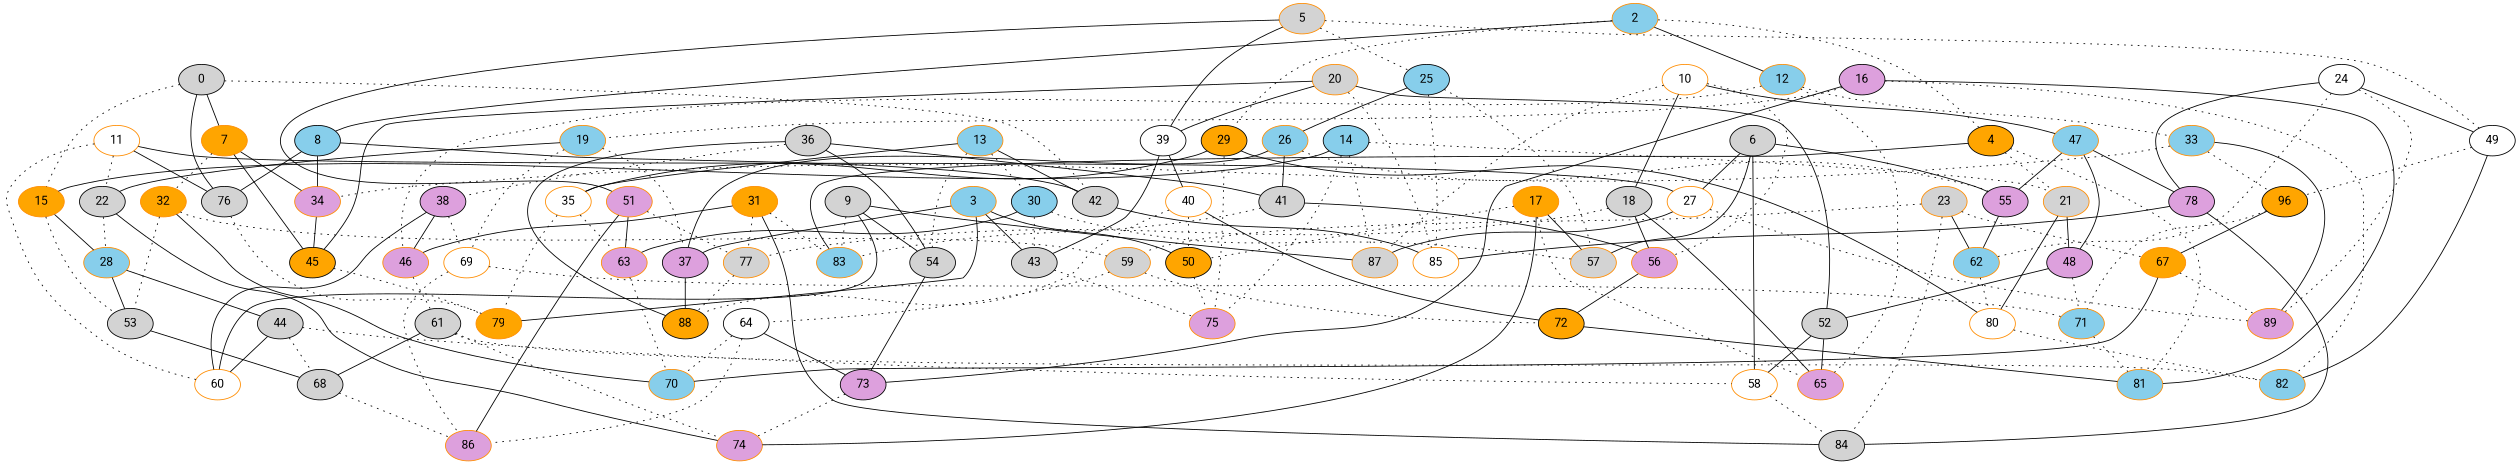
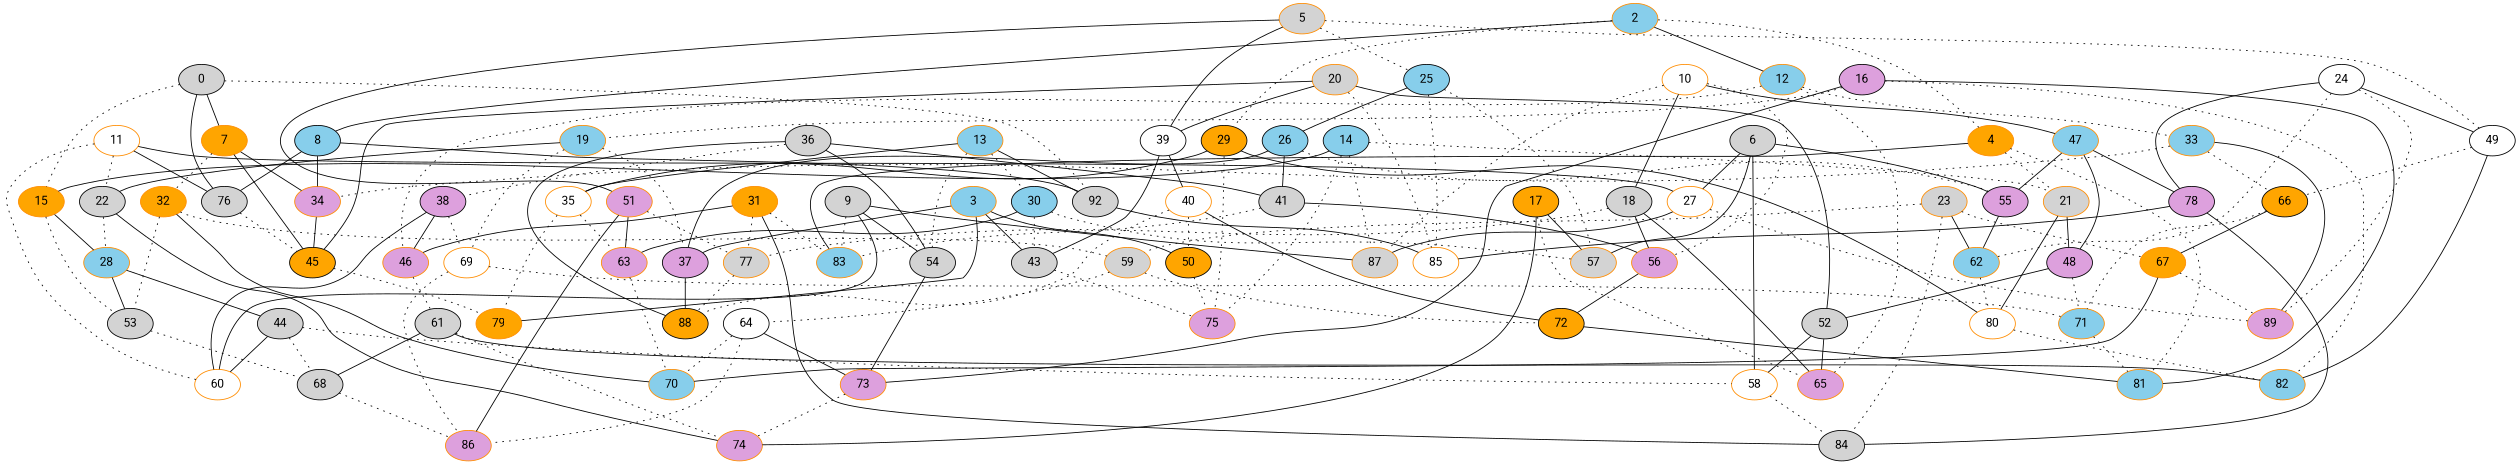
node "26": color darkorange -> black
node "4": color black -> darkorange
node "42": label "42" -> "92"
node "17": color darkorange -> black
node "96": label "96" -> "66"
edge "17" -- "50": removed
edge "76" -- "79": now "76" -- "45"
edge "53" -- "68": style solid -> dotted
edge "61" -- "82": style dotted -> solid
node "73": color black -> darkorange
